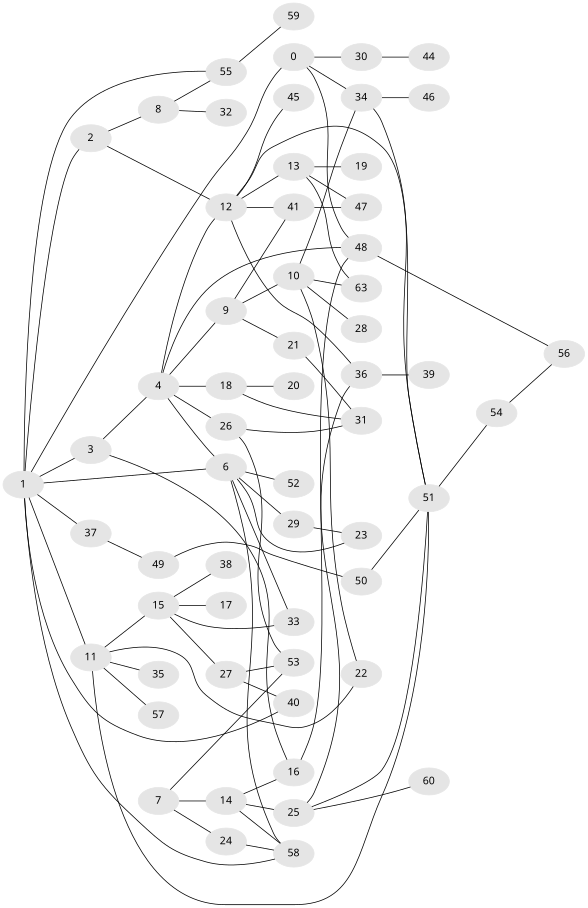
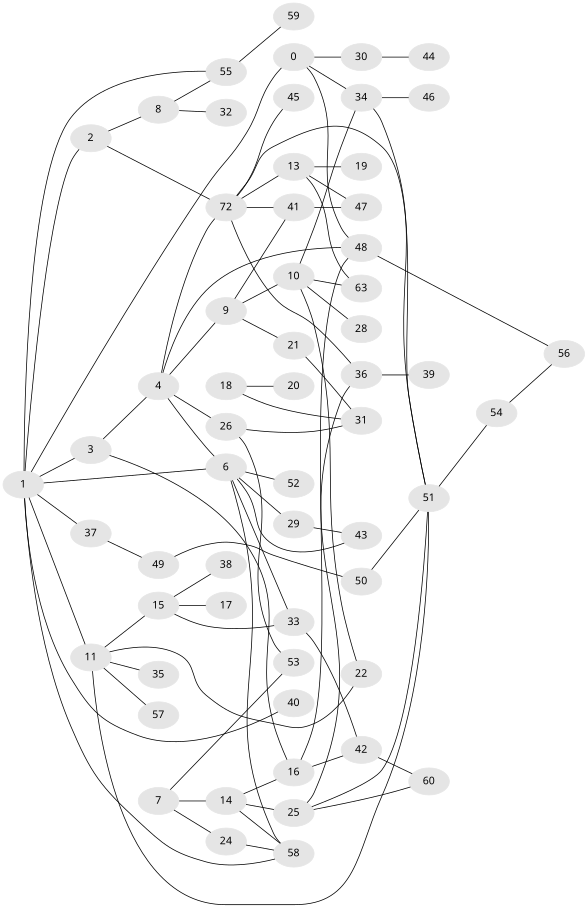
node "12": label "12" -> "72"
edge "4" -- "18": removed
node "23": label "23" -> "43"
node "27": removed
node "42": added
